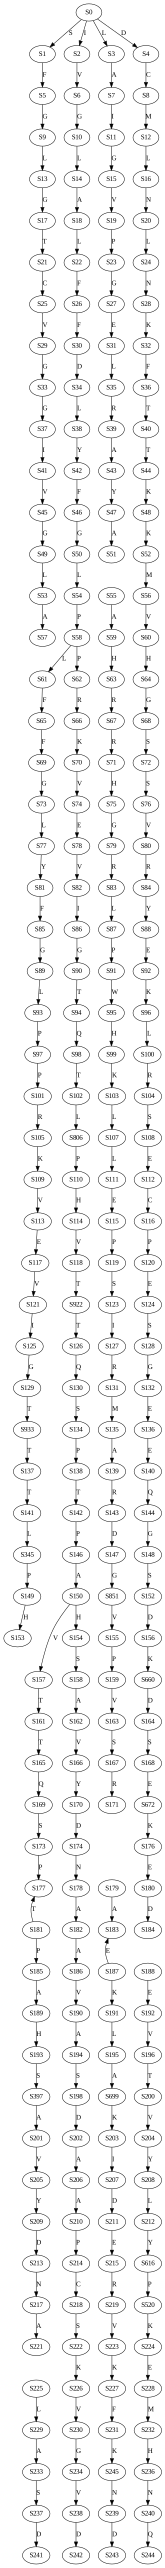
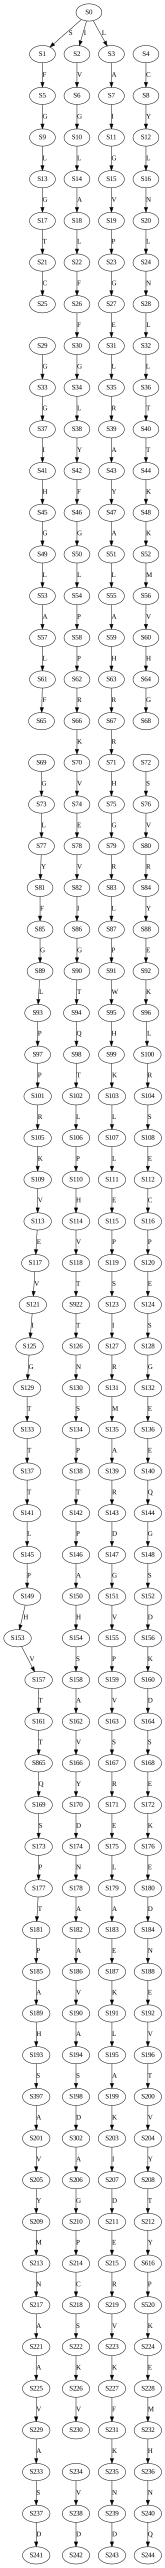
edge "S0" -> "S4": removed, label "D"
edge "S8" -> "S12": label "M" -> "Y"
edge "S25" -> "S29": removed, label "V"
edge "S28" -> "S32": label "K" -> "L"
edge "S30" -> "S34": label "D" -> "G"
edge "S32" -> "S36": label "F" -> "L"
edge "S41" -> "S45": label "V" -> "H"
edge "S51" -> "S55": added, label "L"
edge "S58" -> "S61": now "S57" -> "S61"
edge "S65" -> "S69": removed, label "F"
edge "S68" -> "S72": removed, label "S"
node "S806": label "S806" -> "S106"
edge "S126" -> "S130": label "Q" -> "N"
node "S933": label "S933" -> "S133"
node "S345": label "S345" -> "S145"
node "S851": label "S851" -> "S151"
edge "S150" -> "S157": now "S153" -> "S157"
node "S660": label "S660" -> "S160"
node "S165": label "S165" -> "S865"
node "S672": label "S672" -> "S172"
node "S175": added
edge "S181" -> "S177": reversed
edge "S184" -> "S188": added, label "N"
edge "S187" -> "S183": reversed
node "S699": label "S699" -> "S199"
node "S202": label "S202" -> "S302"
edge "S206" -> "S210": label "A" -> "G"
edge "S208" -> "S212": label "L" -> "T"
edge "S209" -> "S213": label "D" -> "M"
edge "S221" -> "S225": added, label "A"
edge "S225" -> "S229": label "L" -> "V"
edge "S230" -> "S234": removed, label "G"
node "S245": label "S245" -> "S235"
